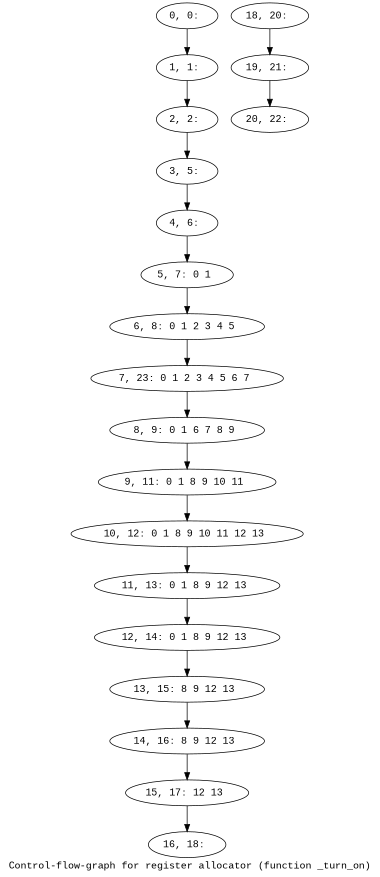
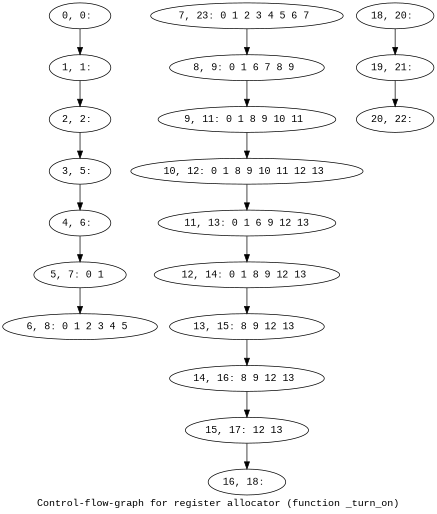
edge "6, 8: 0 1 2 3 4 5" -> "7, 23: 0 1 2 3 4 5 6 7": removed
node "11, 13: 0 1 8 9 12 13": label "11, 13: 0 1 8 9 12 13" -> "11, 13: 0 1 6 9 12 13"
